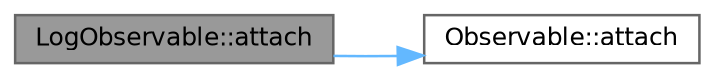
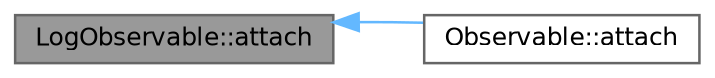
edge "LogObservable::attach" -> "Observable::attach": reversed
